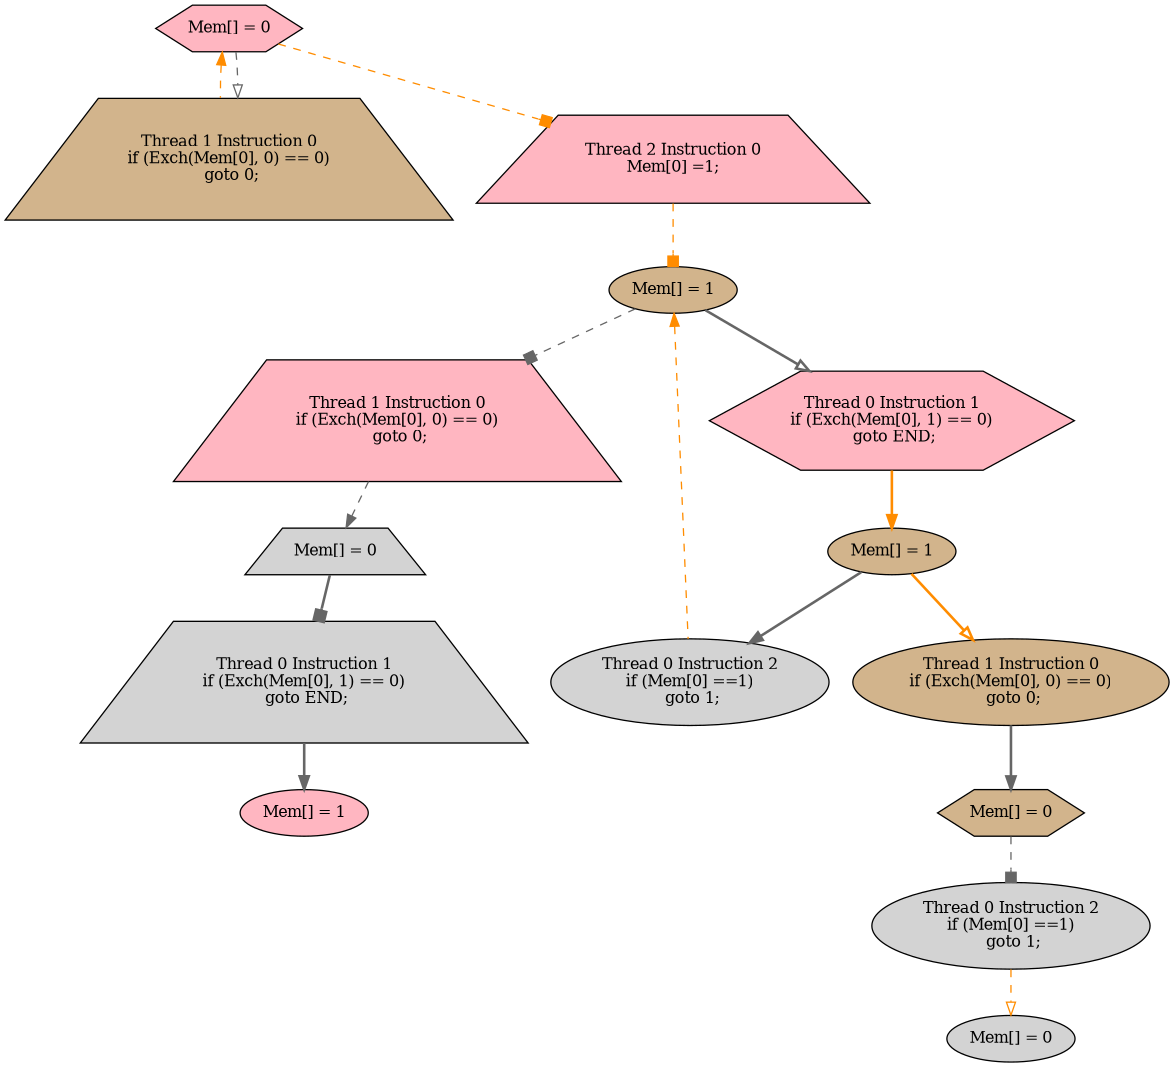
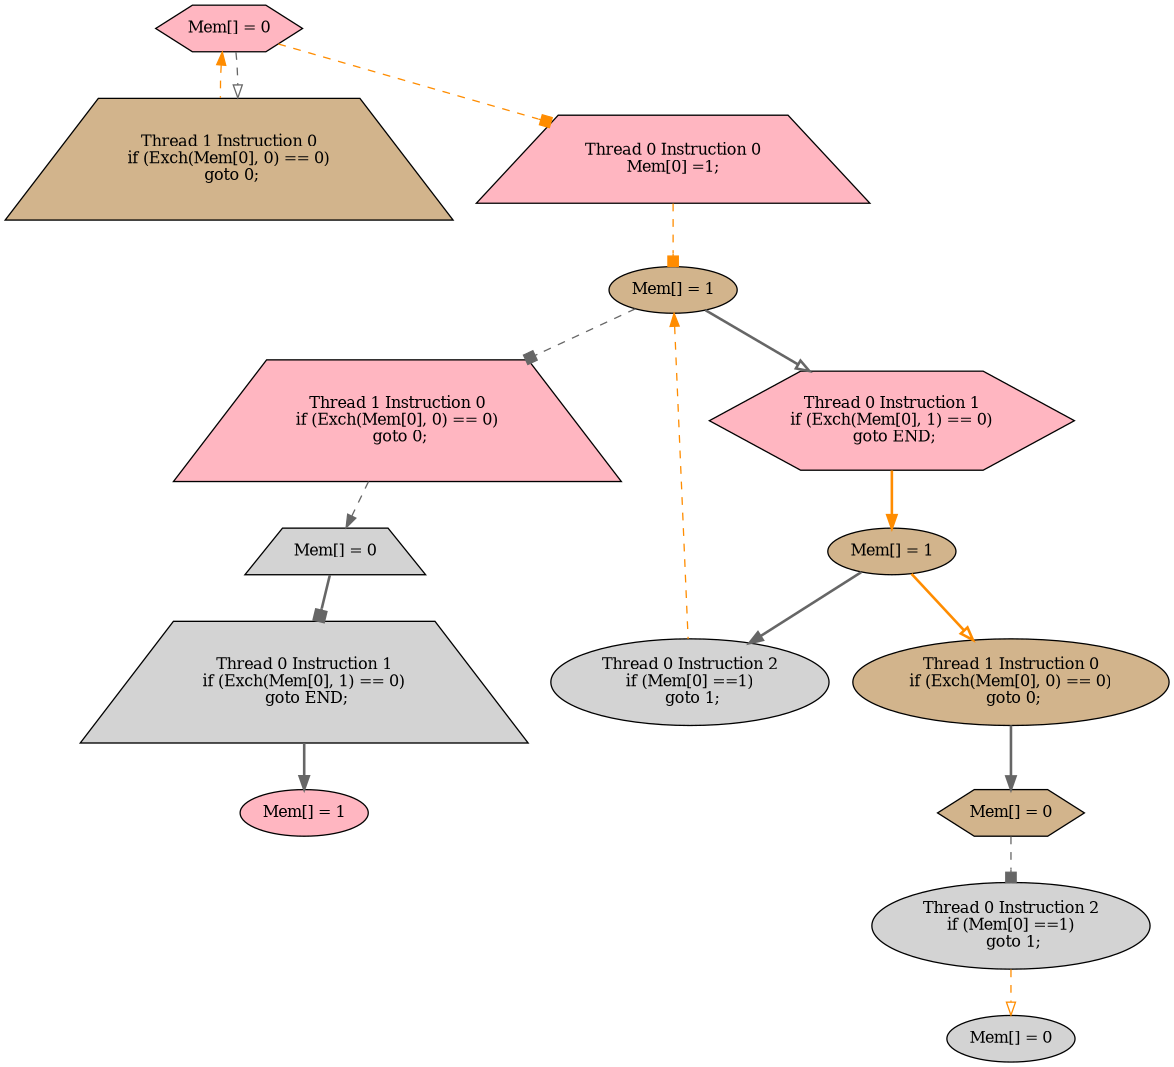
node "Thread 2 Instruction 0 Mem[0] =1;": label "Thread 2 Instruction 0 Mem[0] =1;" -> "Thread 0 Instruction 0 Mem[0] =1;"
